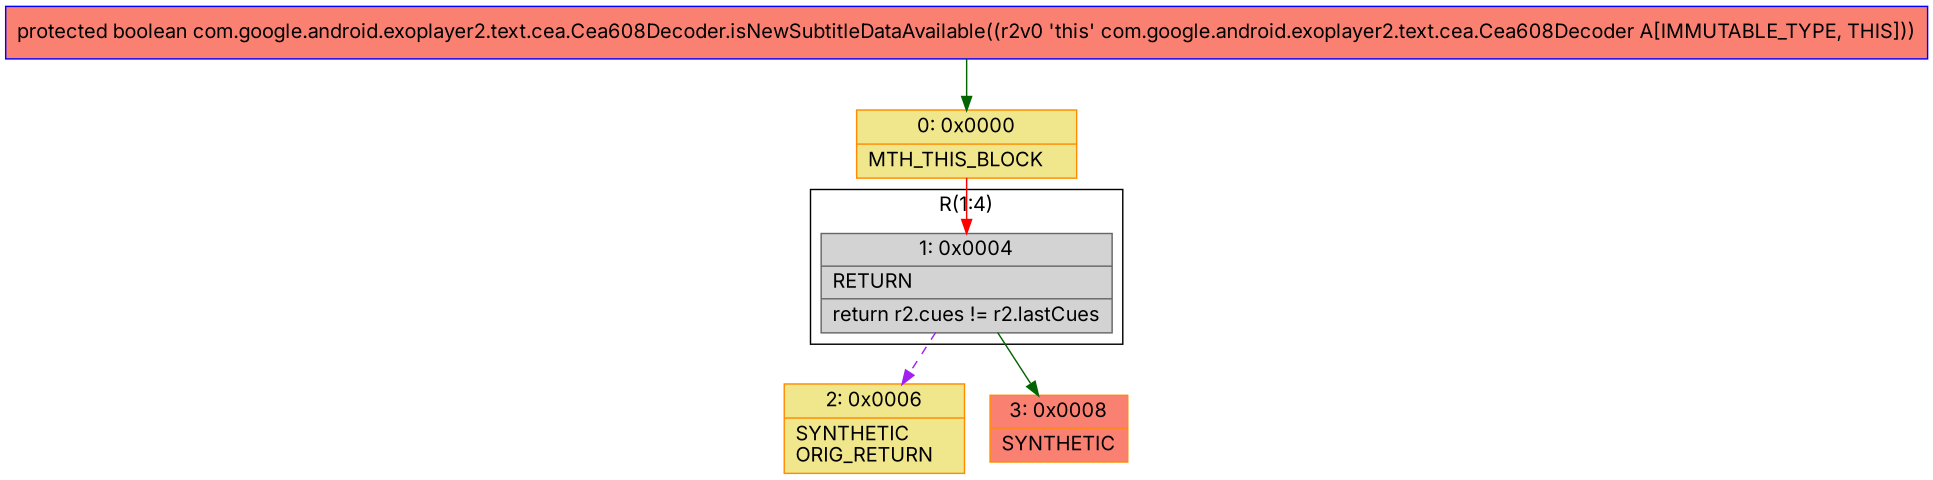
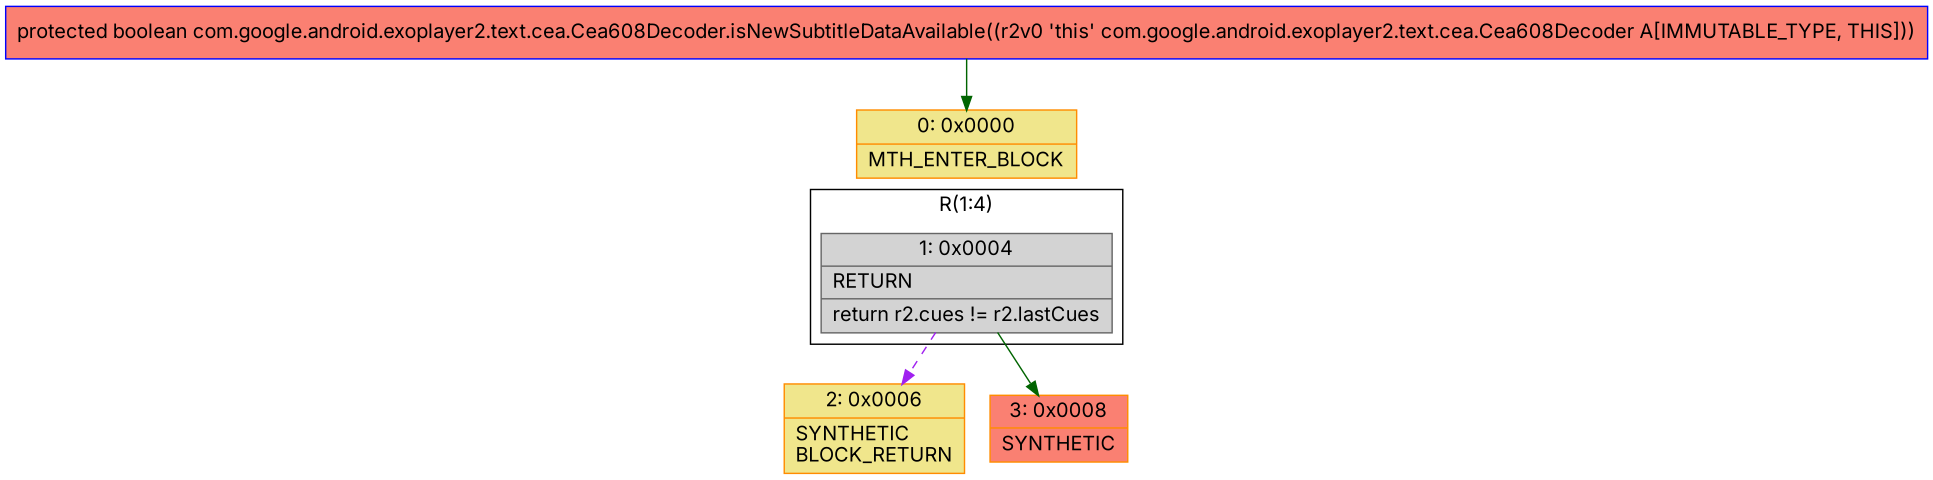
node "0: 0x0000": text "MTH_THIS_BLOCK" -> "MTH_ENTER_BLOCK"
edge "0: 0x0000" -> "1: 0x0004": removed
node "2: 0x0006": text "ORIG_RETURN" -> "BLOCK_RETURN"
